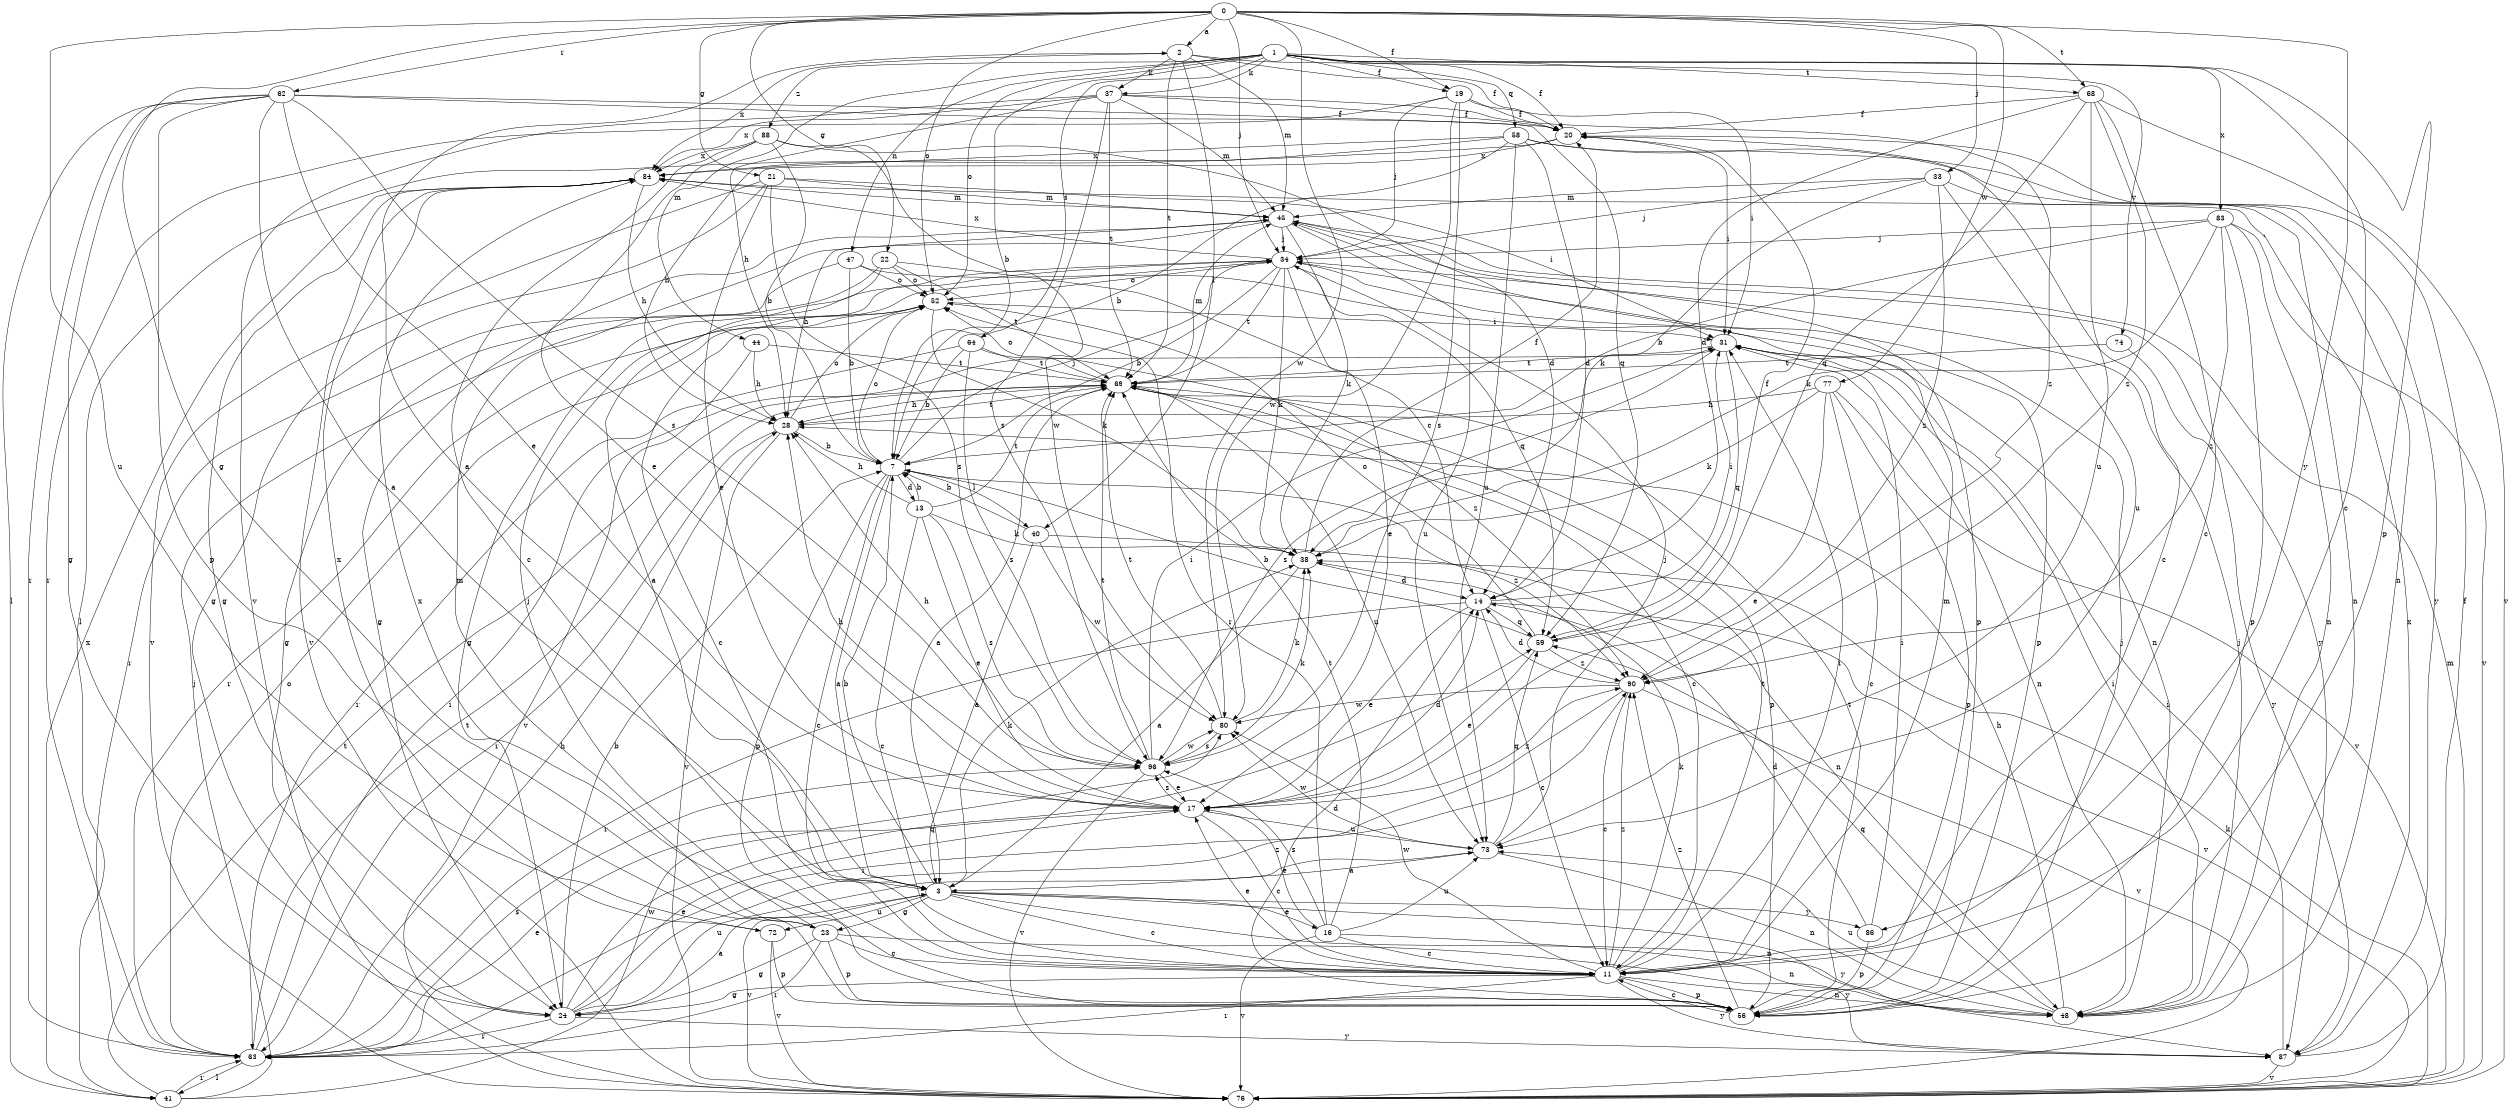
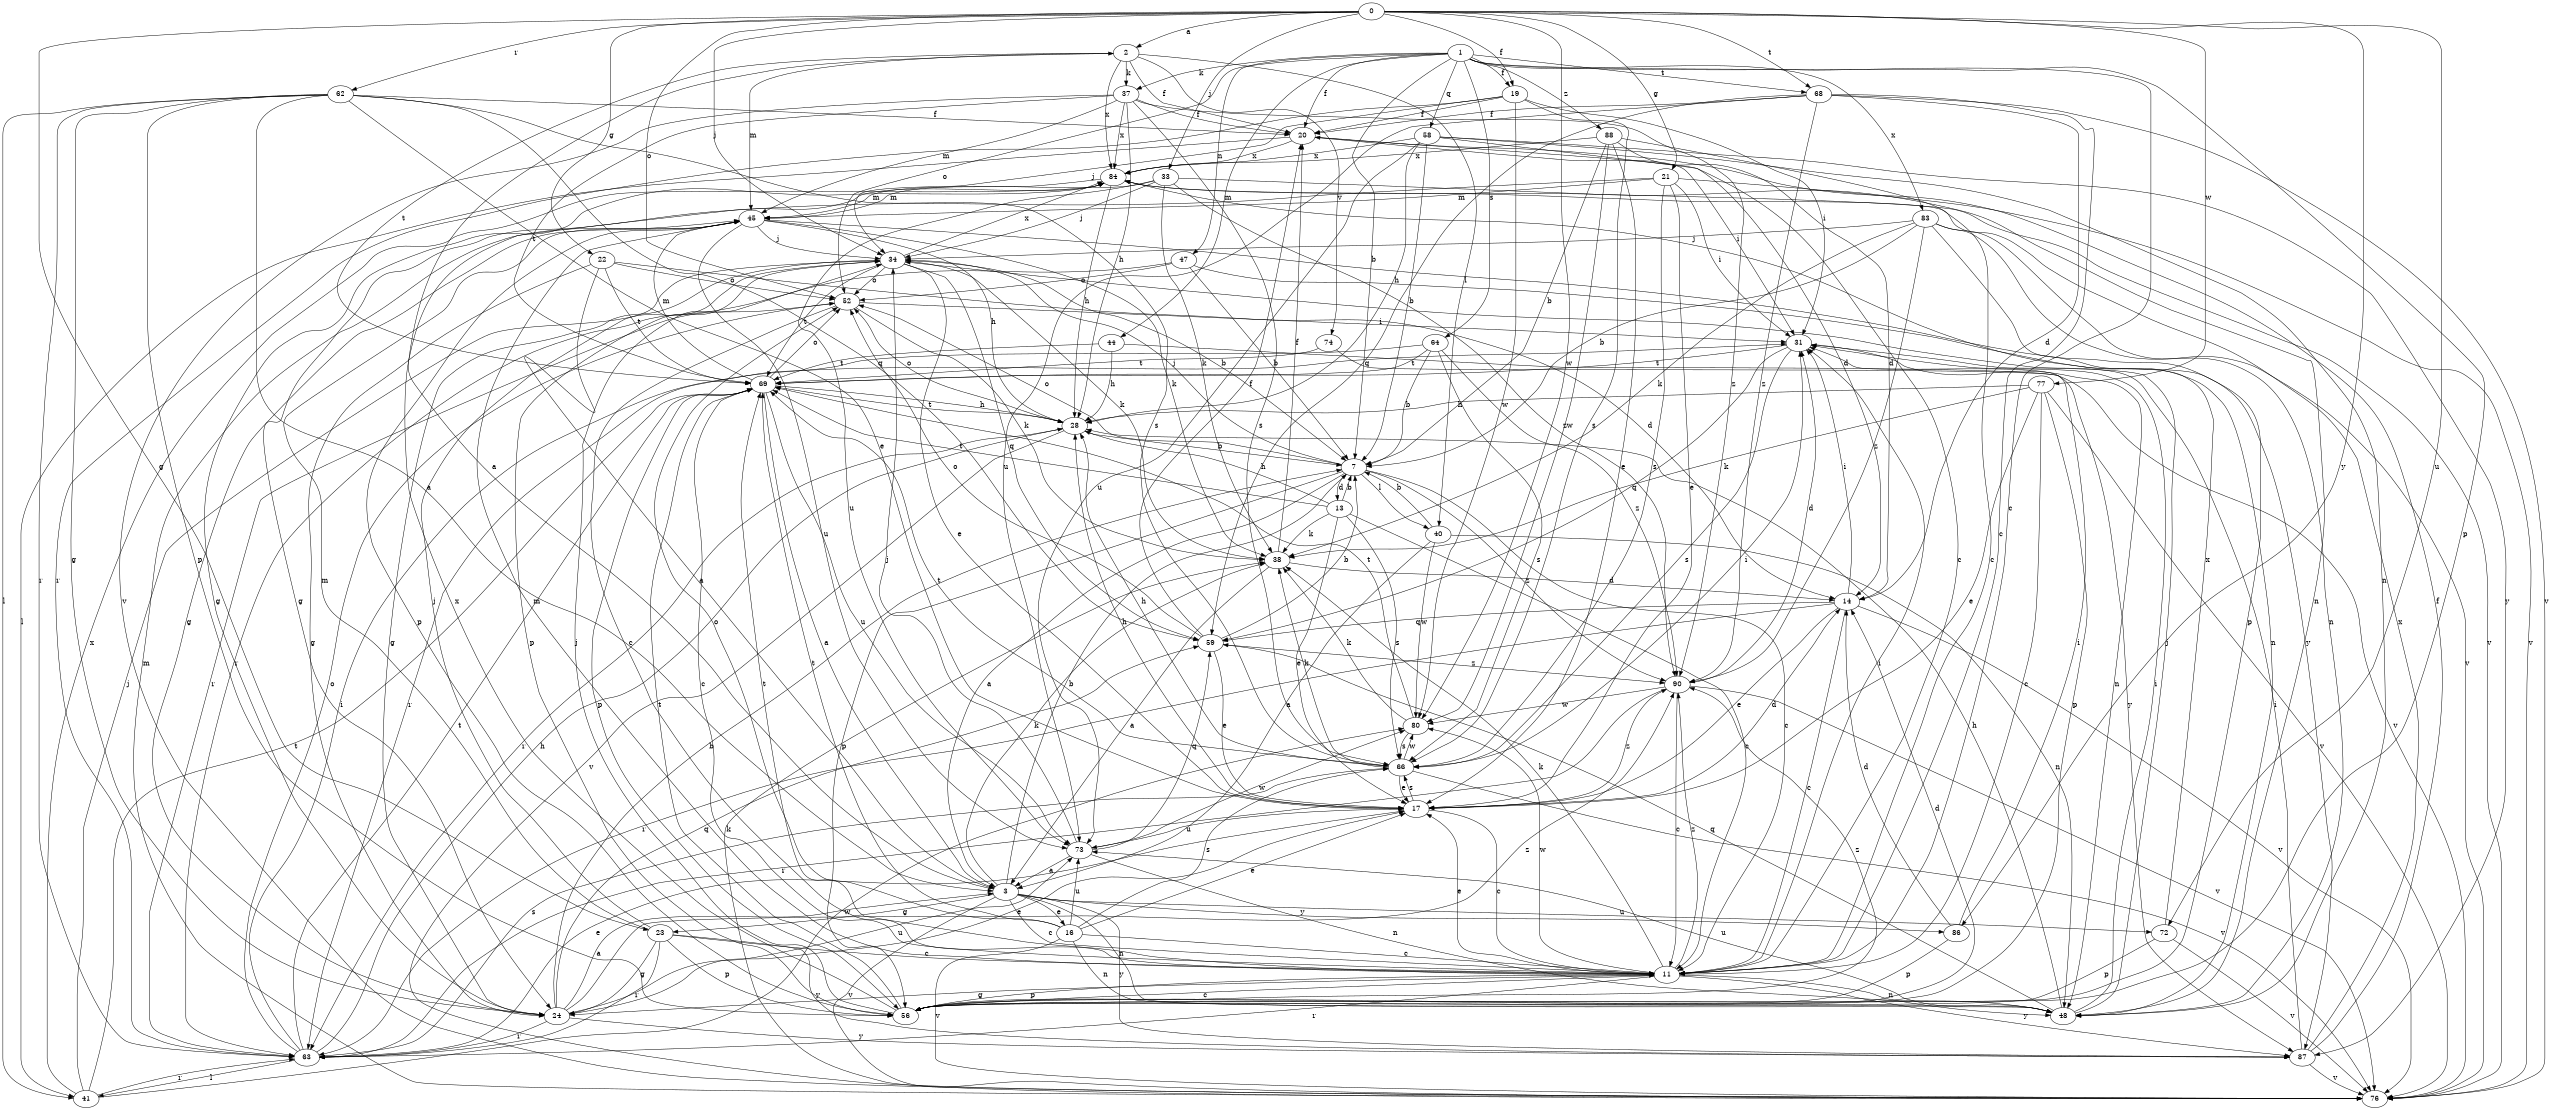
edge "22" -> "14": label "c" -> "d"
edge "16" -> "52": label "r" -> "o"
edge "90" -> "14": now "90" -> "31"
node "96": label "96" -> "66"
